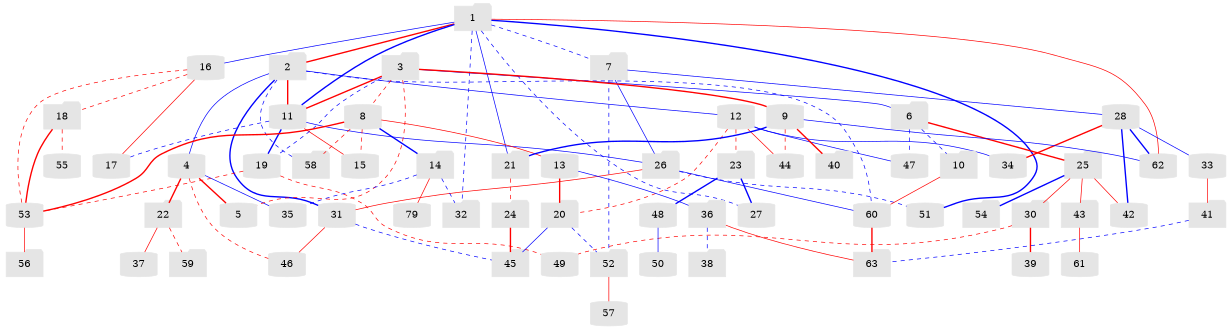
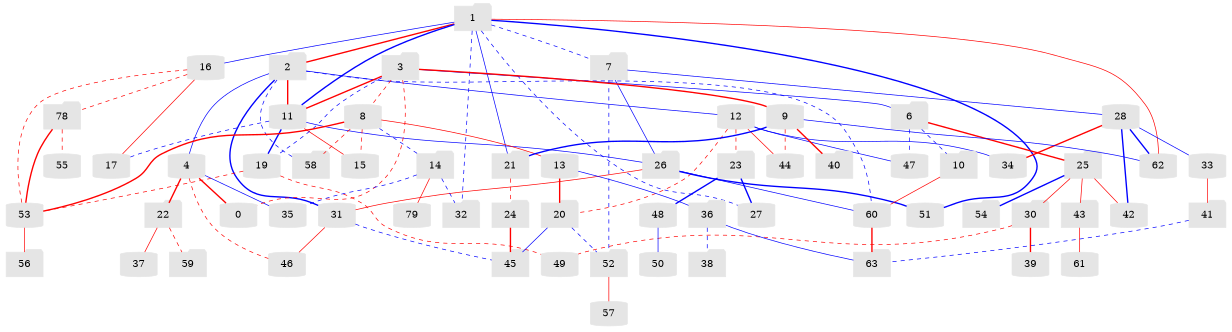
node "18": label "18" -> "78"
edge "8" -- "14": style bold -> dashed
edge "26" -- "51": style dashed -> bold
node "5": label "5" -> "0"
edge "36" -- "63": color red -> blue
